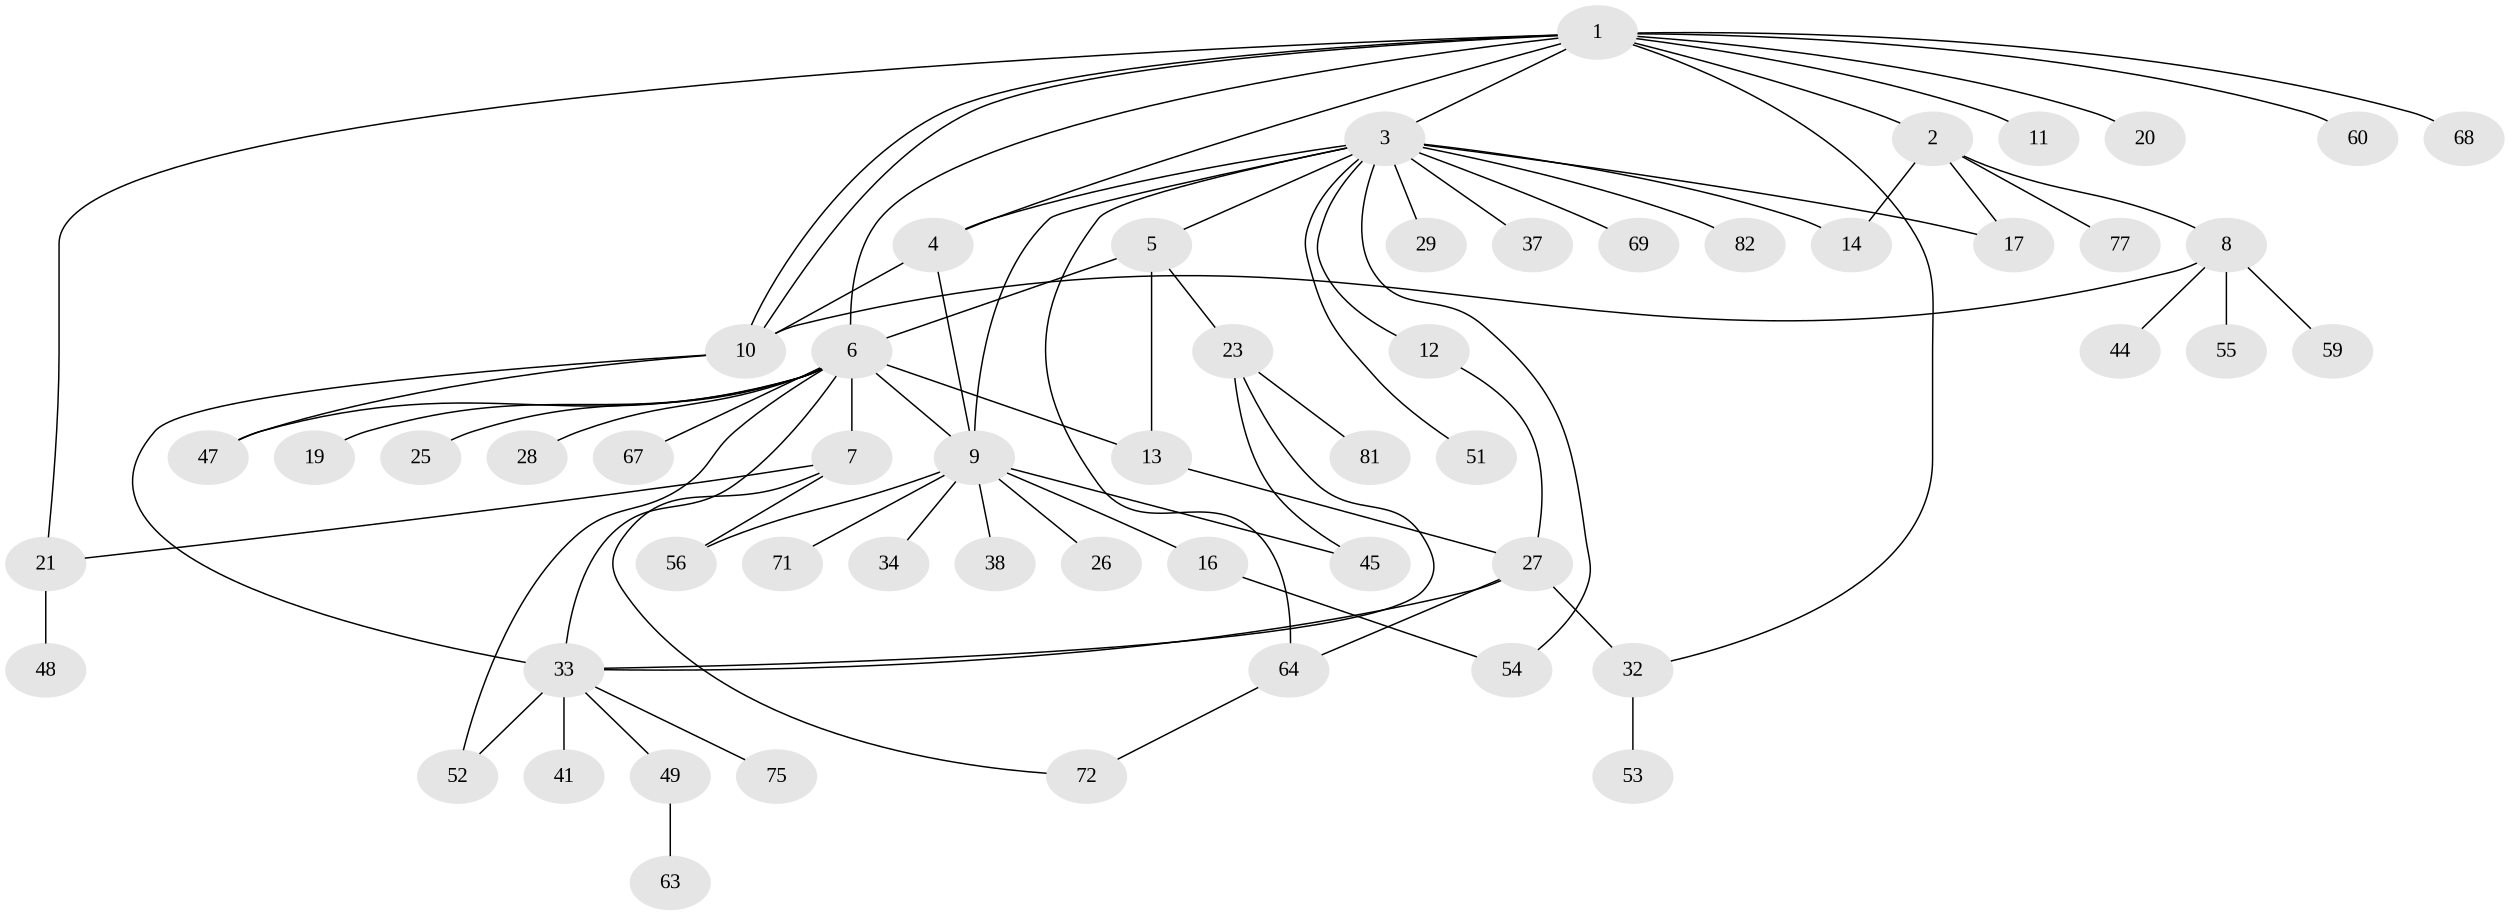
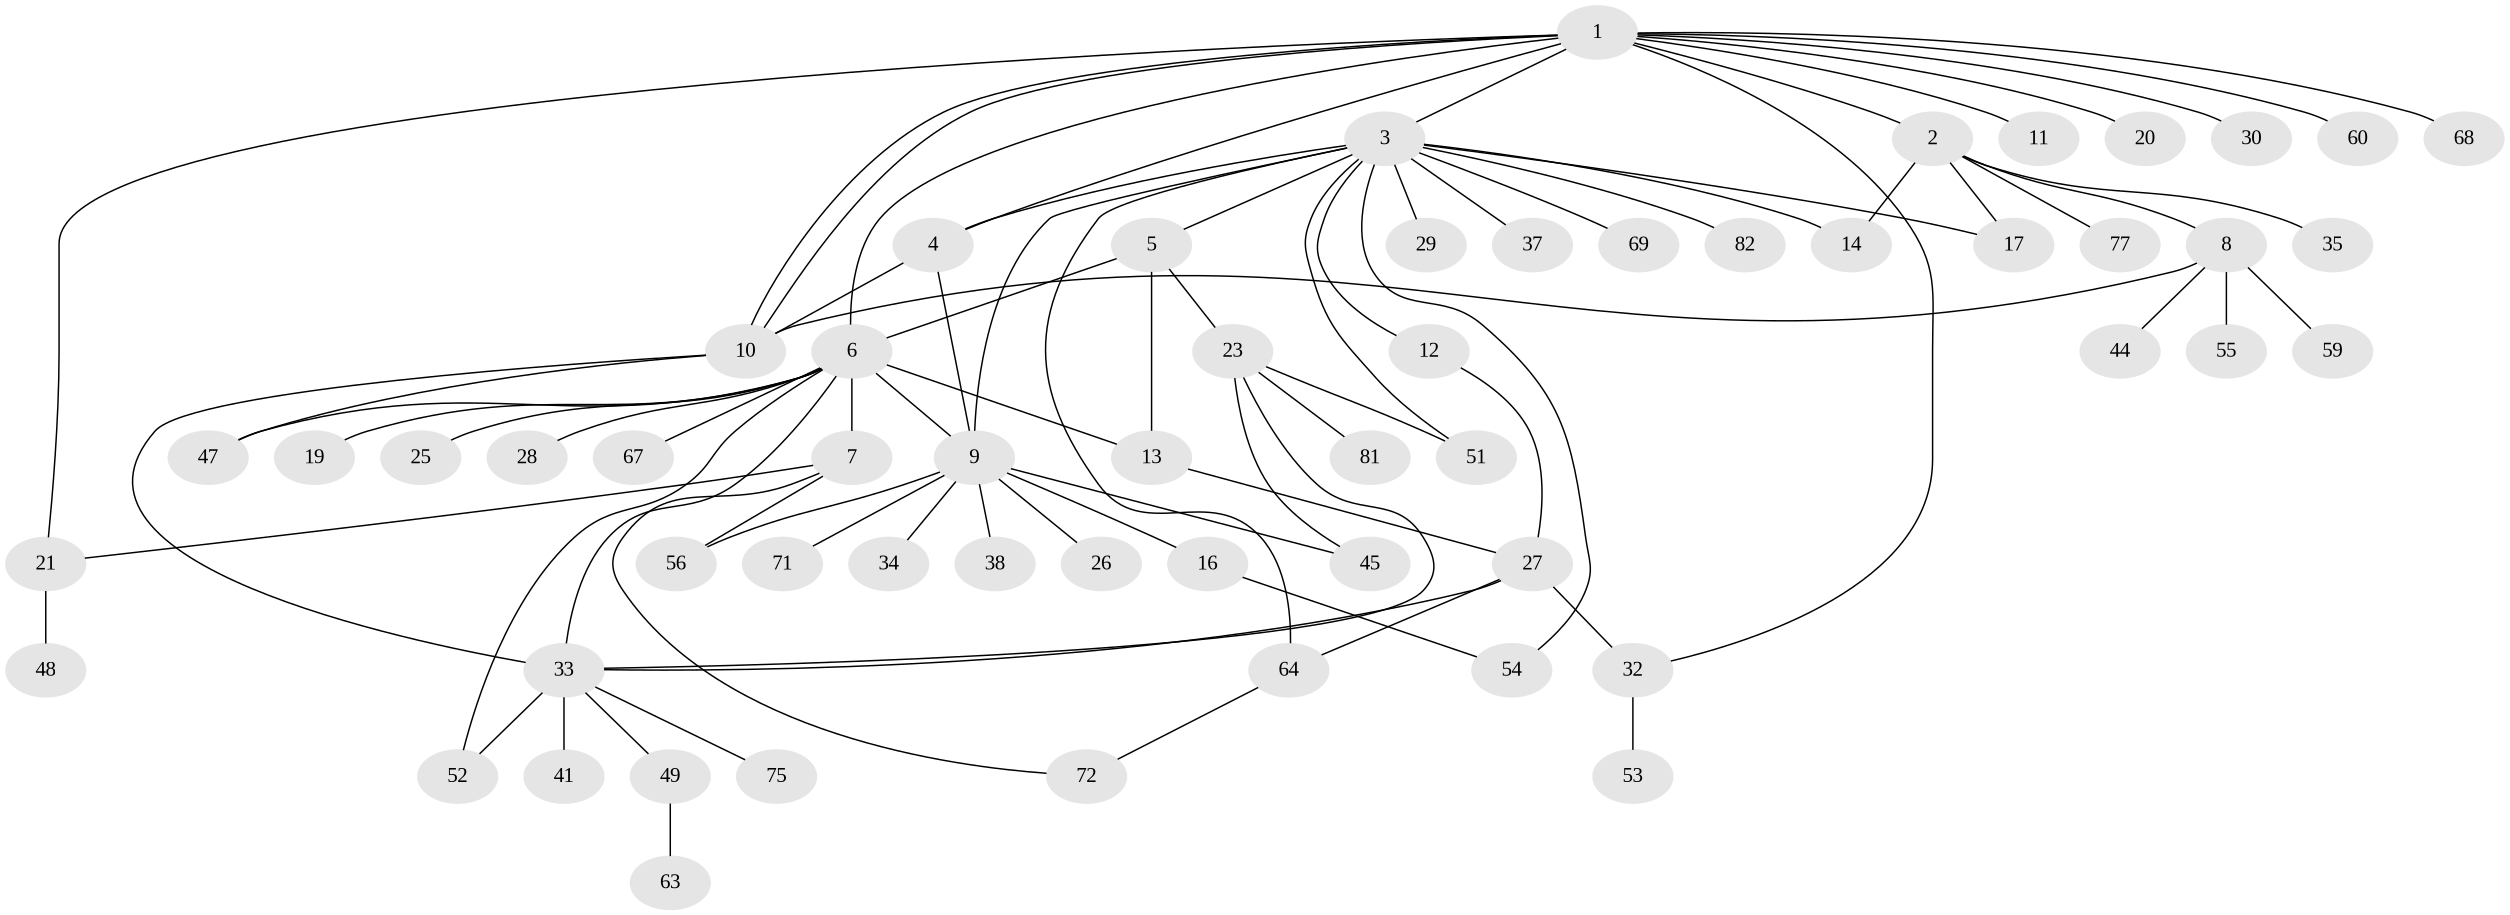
node "30": added
node "35": added
edge "23" -- "51": added
